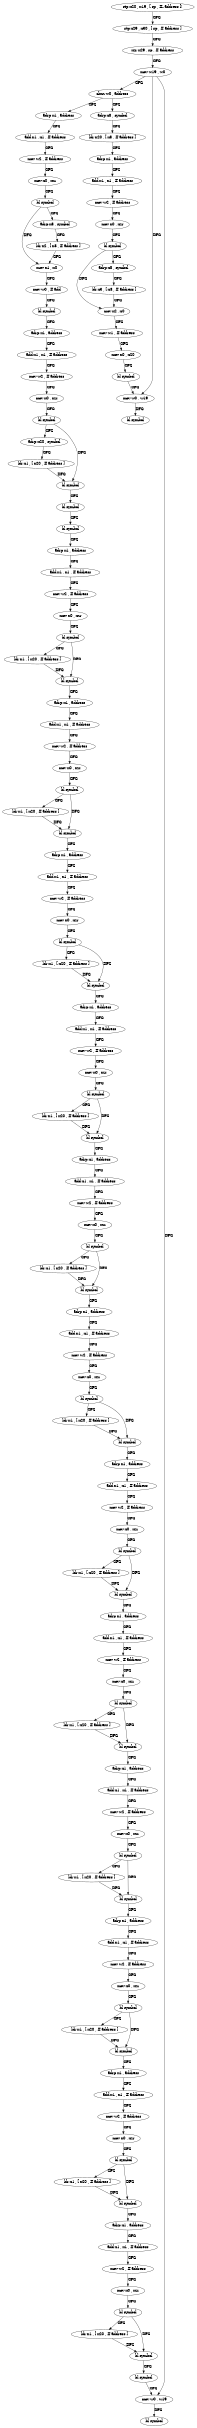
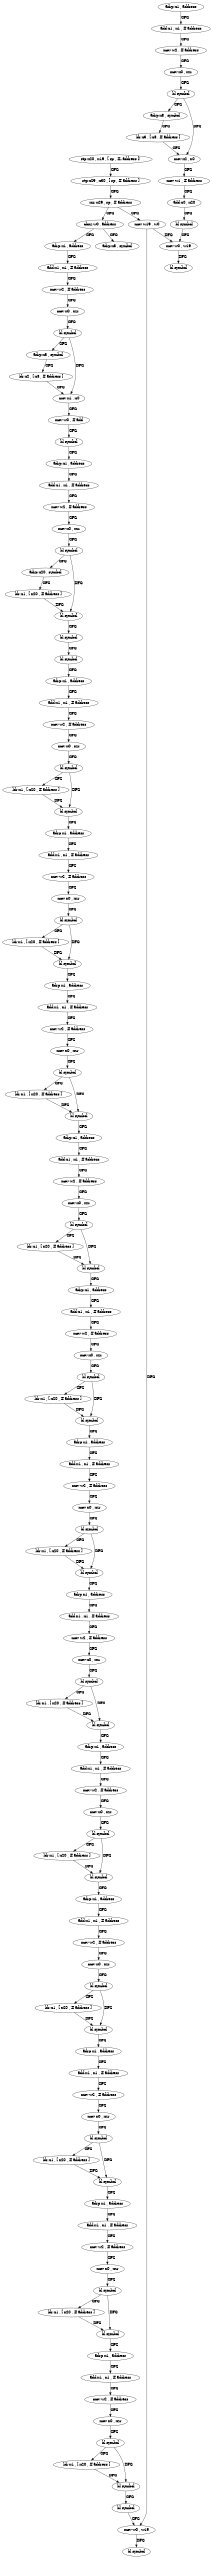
edge "mov w19 , w0" -> "cbnz w0 , address": now "xzr x29 , sp , # address" -> "cbnz w0 , address"
node "ldr x20 , [ x8 , # address ]": removed
node "mov x0 , x20": label "mov x0 , x20" -> "add x0 , x20"
